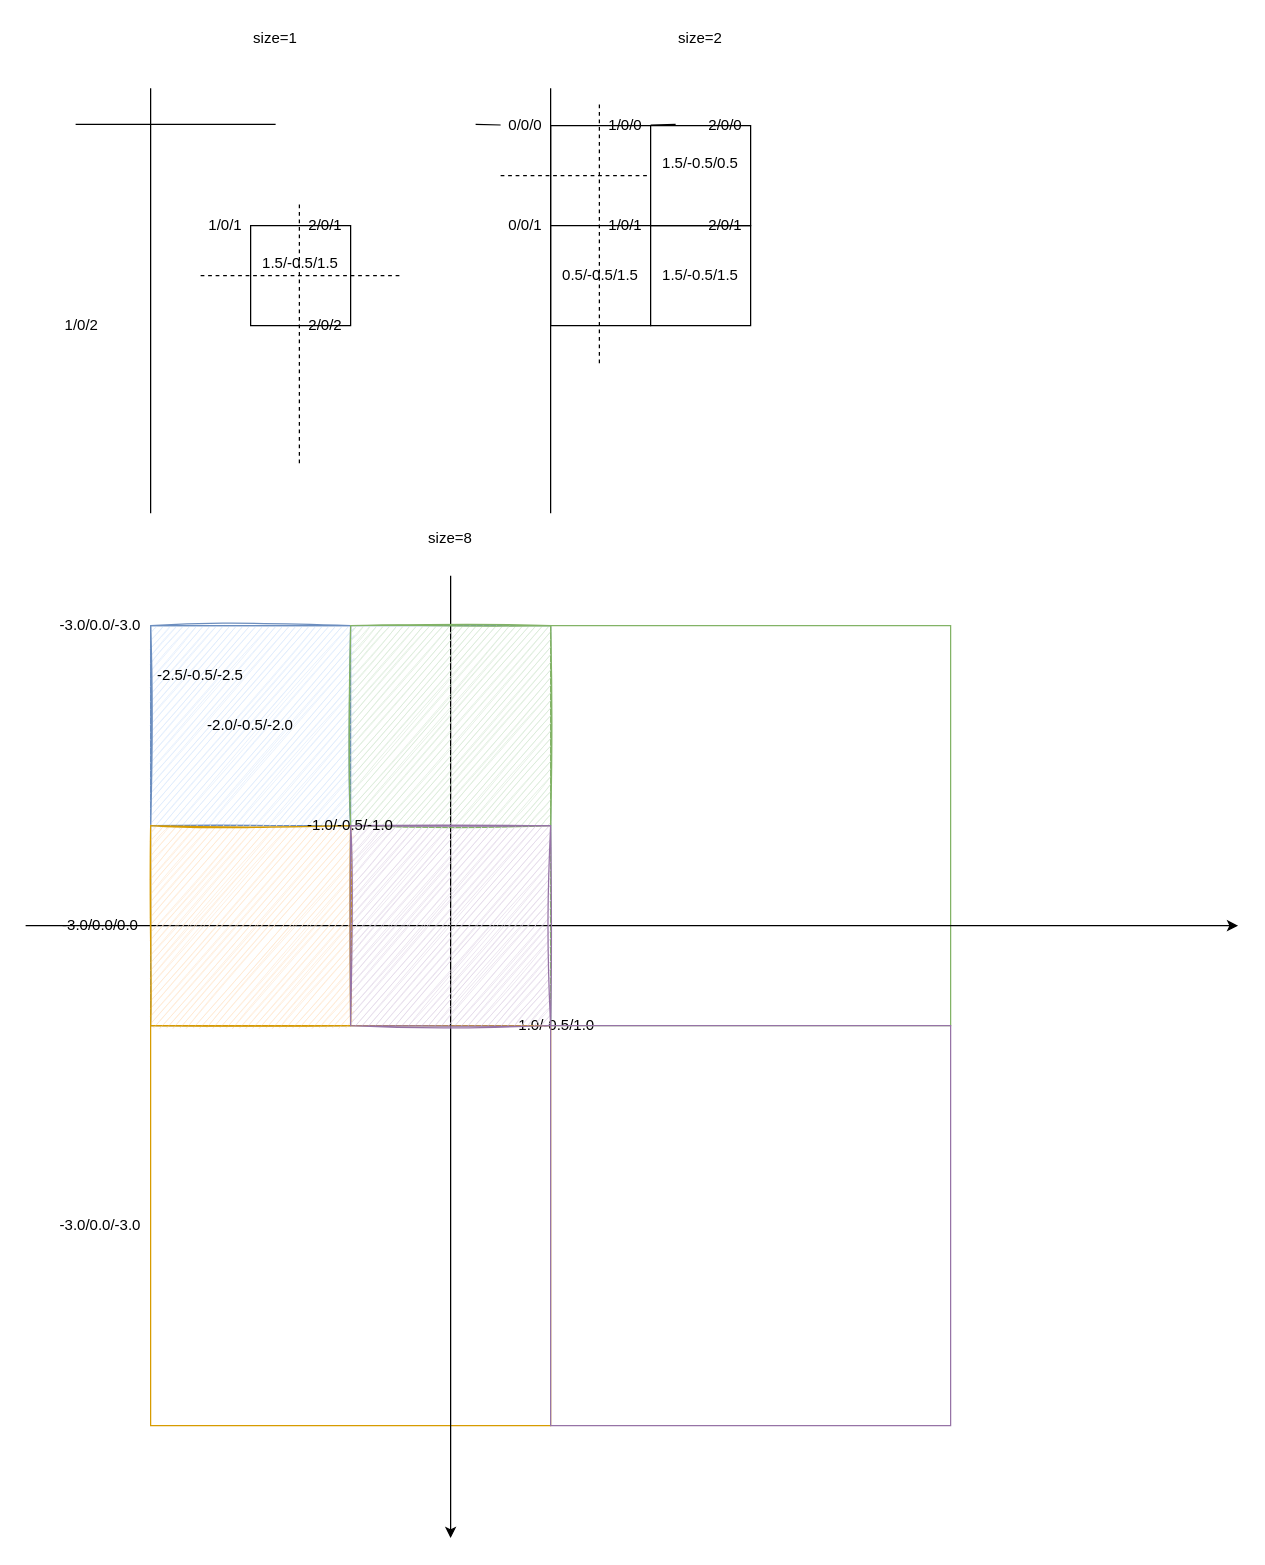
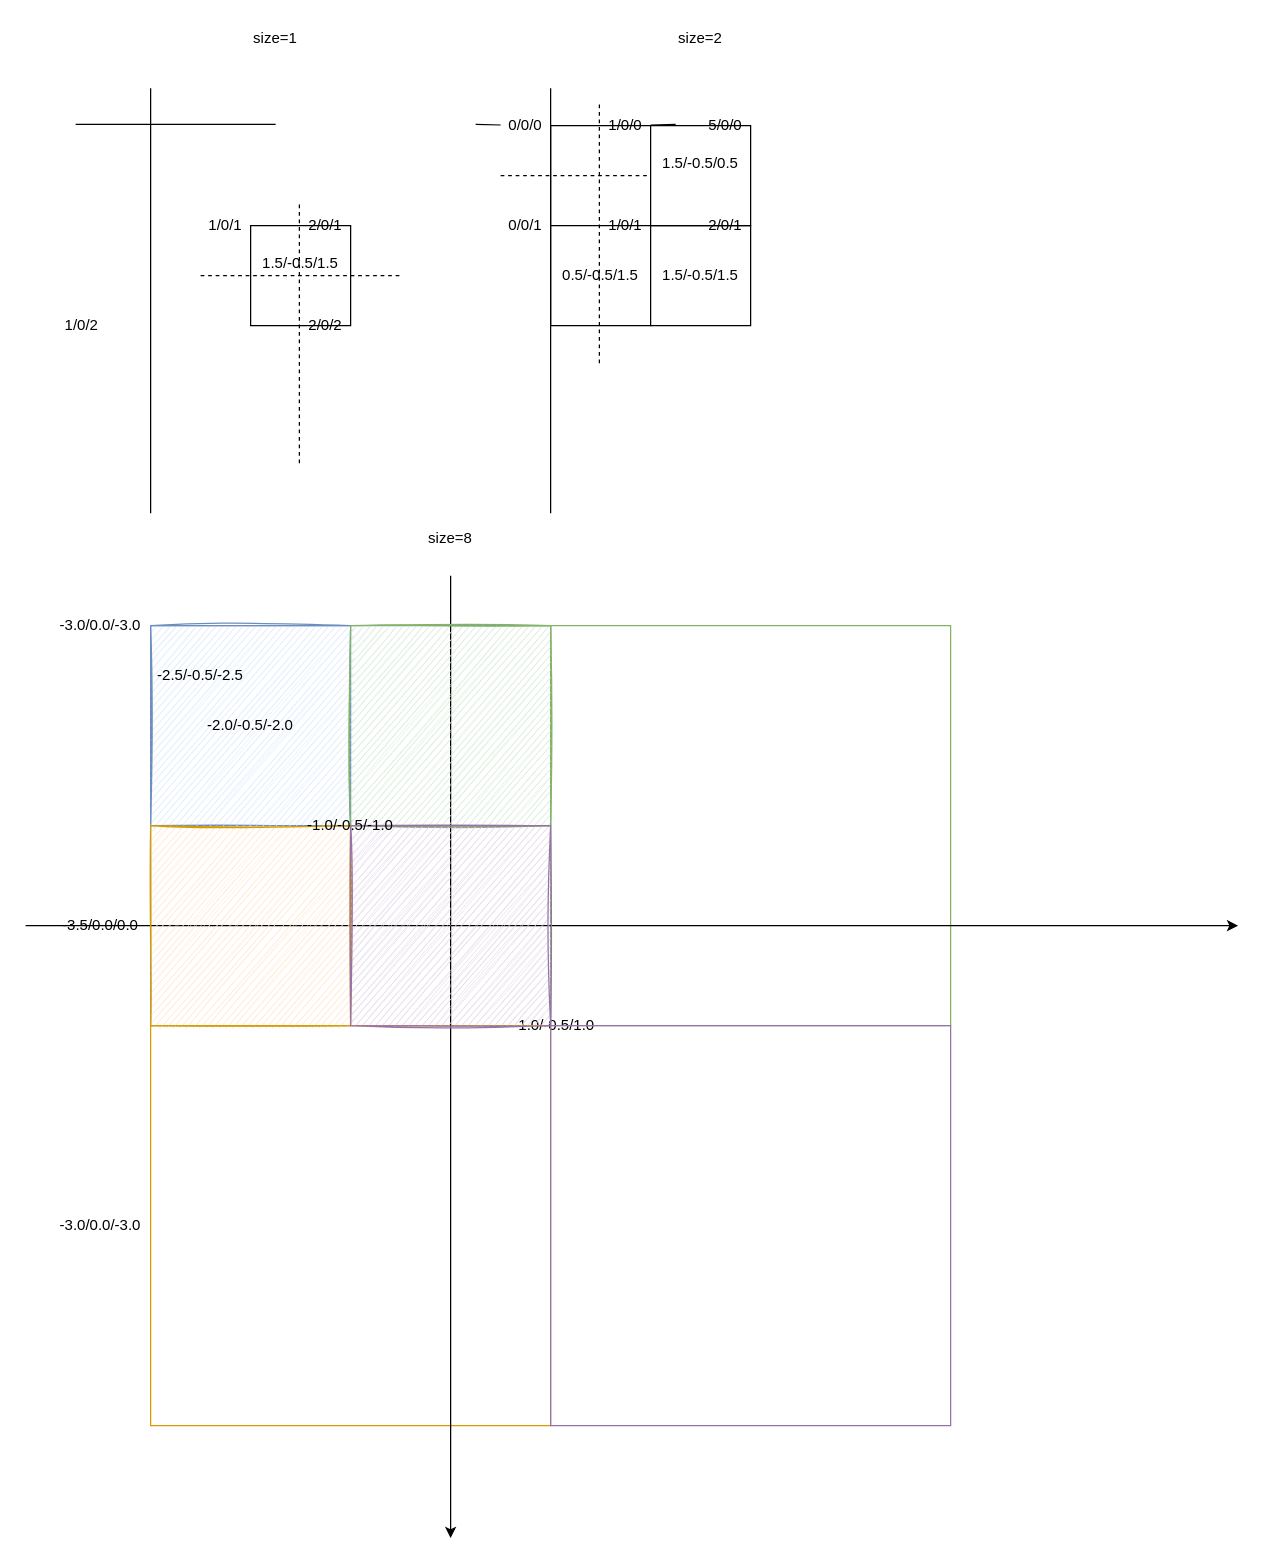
node "2/0/0": label "2/0/0" -> "5/0/0"
node "-3.0/0.0/0.0": label "-3.0/0.0/0.0" -> "-3.5/0.0/0.0"
